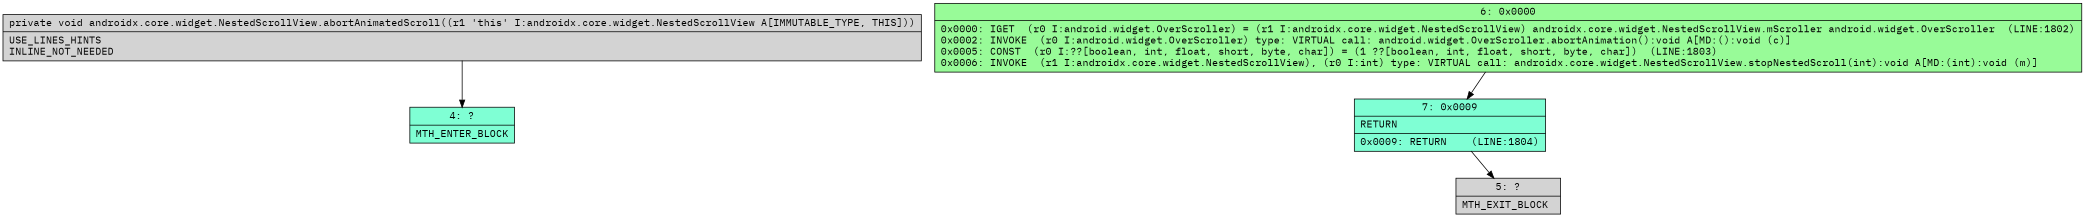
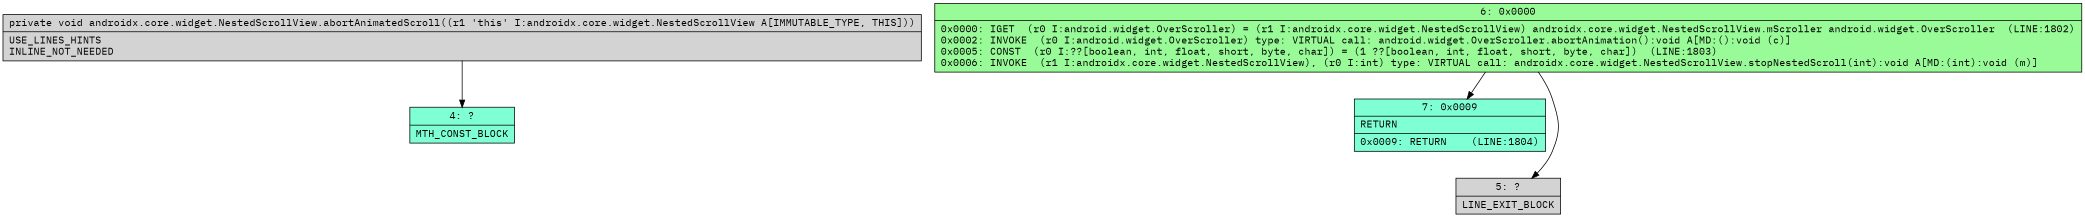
node "4: ?": text "MTH_ENTER_BLOCK" -> "MTH_CONST_BLOCK"
edge "7: 0x0009" -> "5: ?": now "6: 0x0000" -> "5: ?"
node "5: ?": text "MTH_EXIT_BLOCK" -> "LINE_EXIT_BLOCK"
